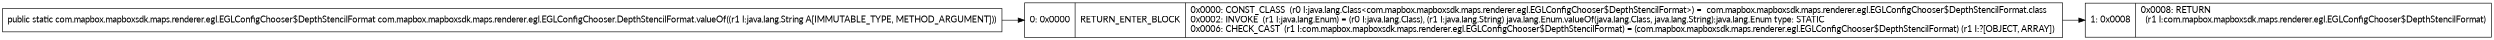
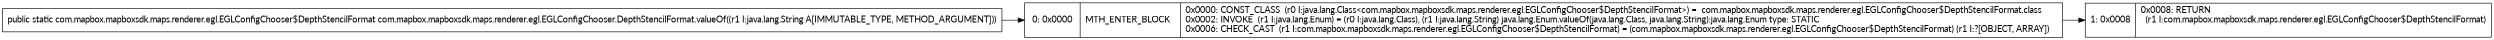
node "0: 0x0000": text "RETURN_ENTER_BLOCK" -> "MTH_ENTER_BLOCK"
